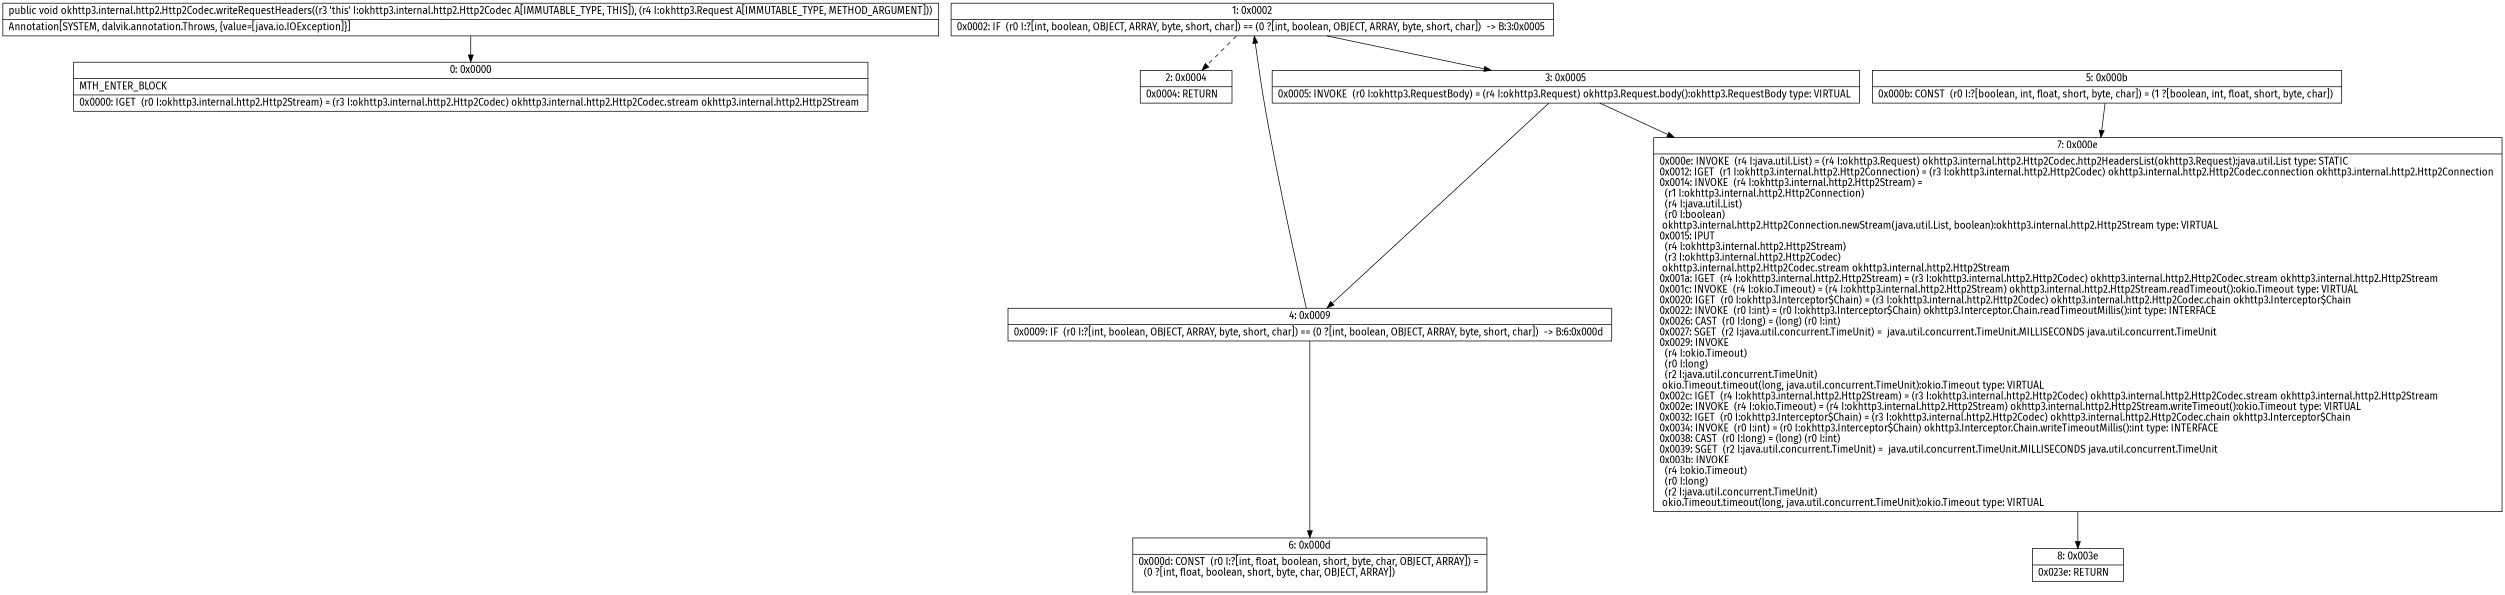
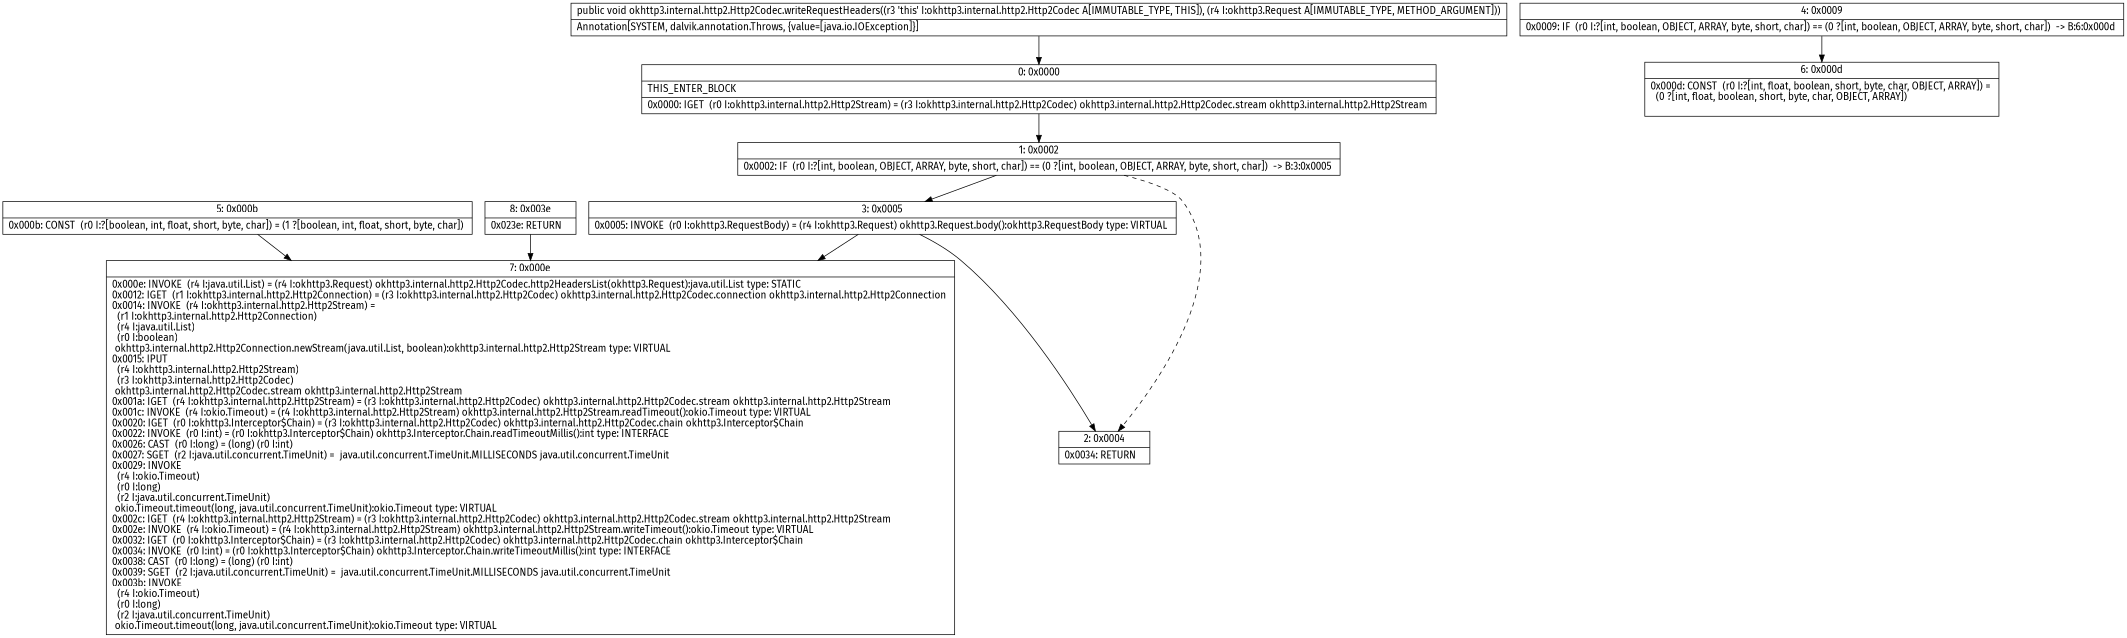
node "0: 0x0000": text "MTH_ENTER_BLOCK" -> "THIS_ENTER_BLOCK"
node "2: 0x0004": text "0x0004: RETURN" -> "0x0034: RETURN"
edge "4: 0x0009" -> "1: 0x0002": now "0: 0x0000" -> "1: 0x0002"
edge "3: 0x0005" -> "4: 0x0009": now "3: 0x0005" -> "2: 0x0004"
edge "7: 0x000e" -> "8: 0x003e": reversed
